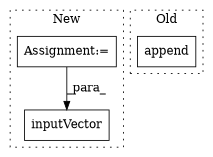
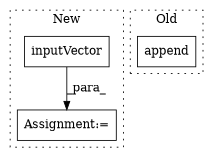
edge "Assignment:=" -> "inputVector": reversed
